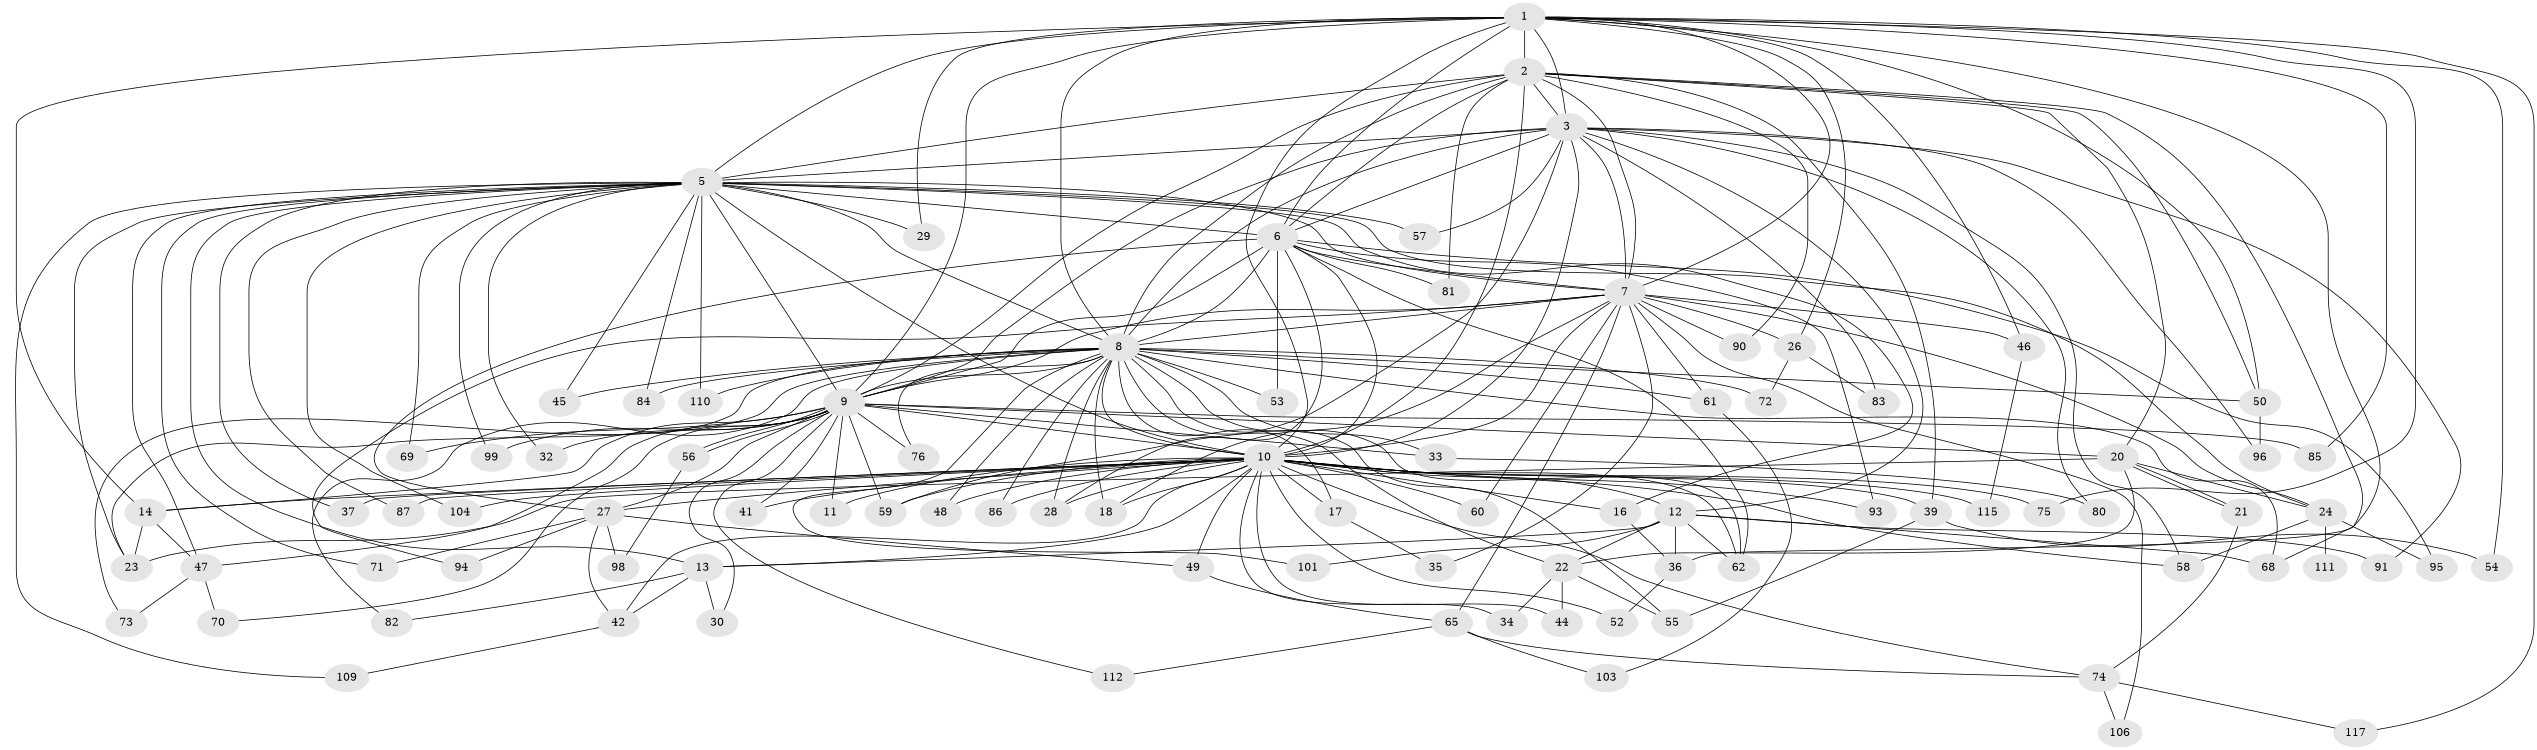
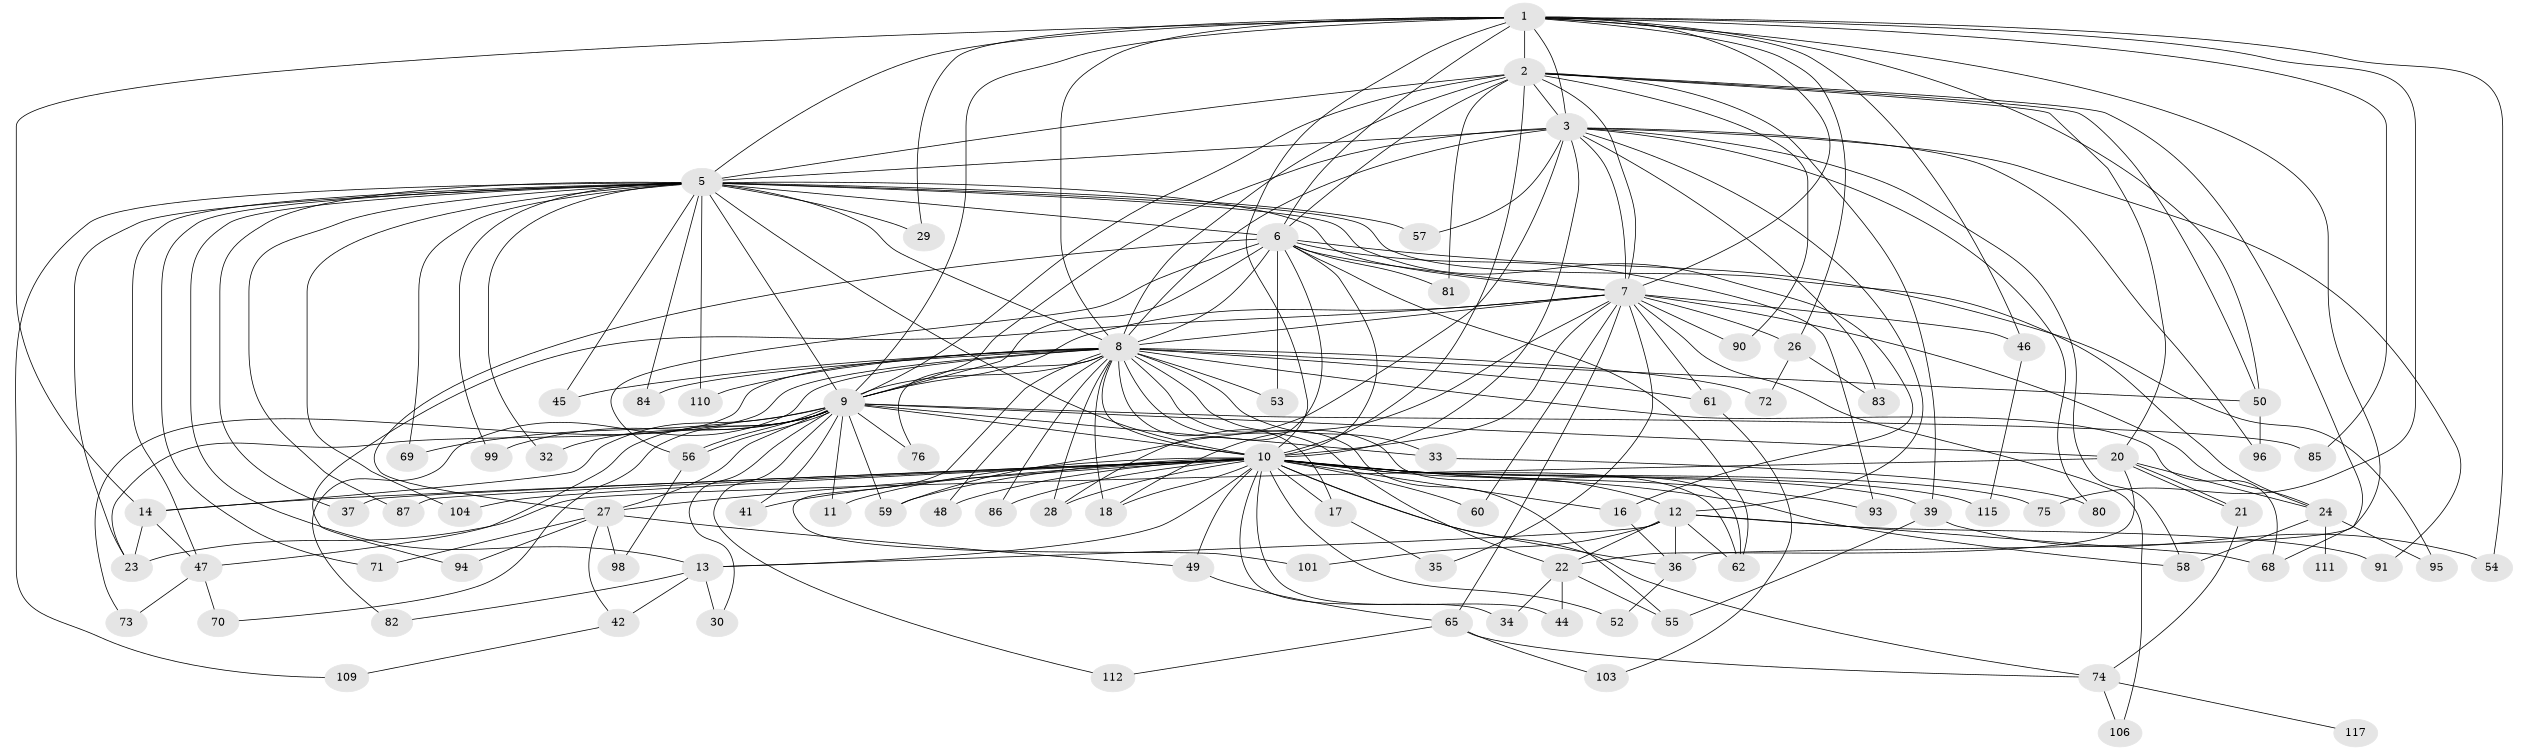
edge "1" -- "117": removed
edge "3" -- "6": now "56" -- "6"
edge "10" -- "42": now "10" -- "36"
